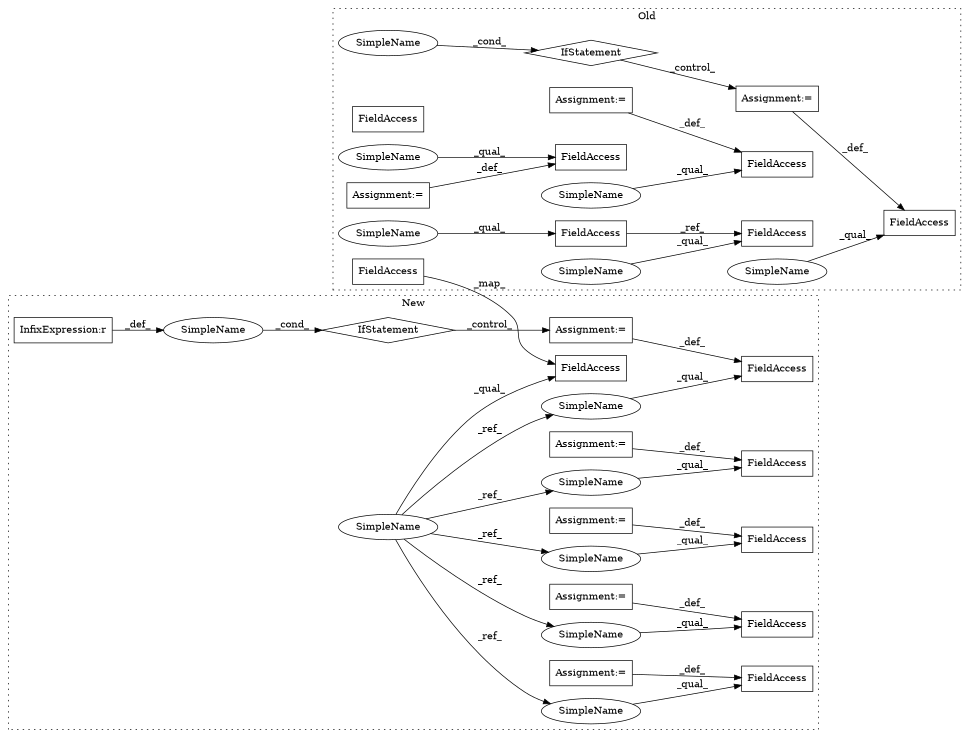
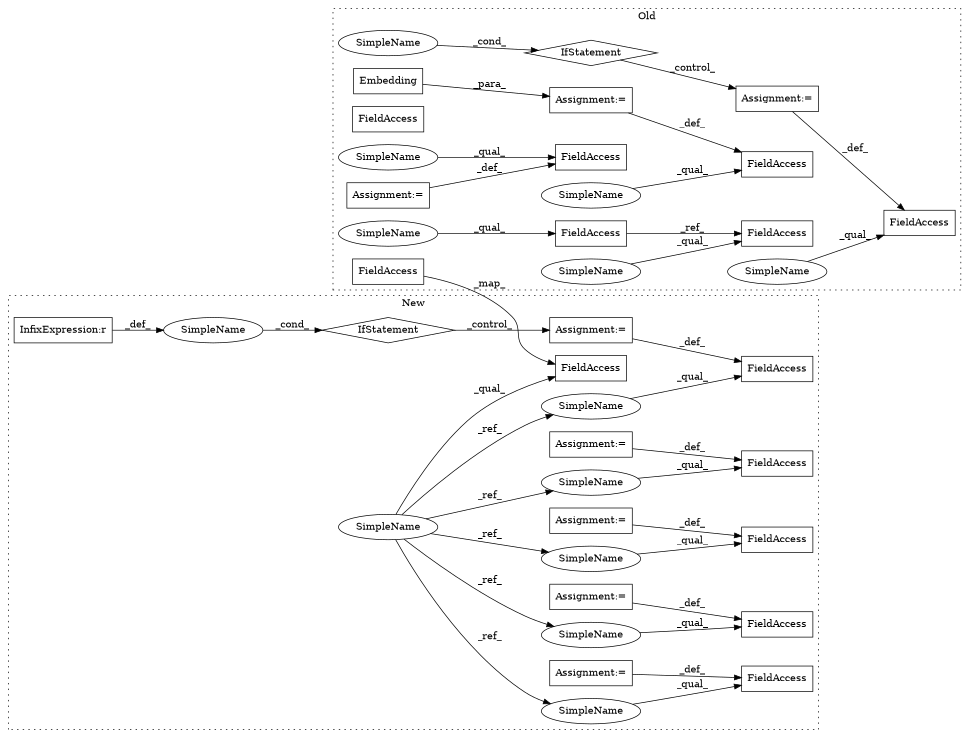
node "Embedding": added
